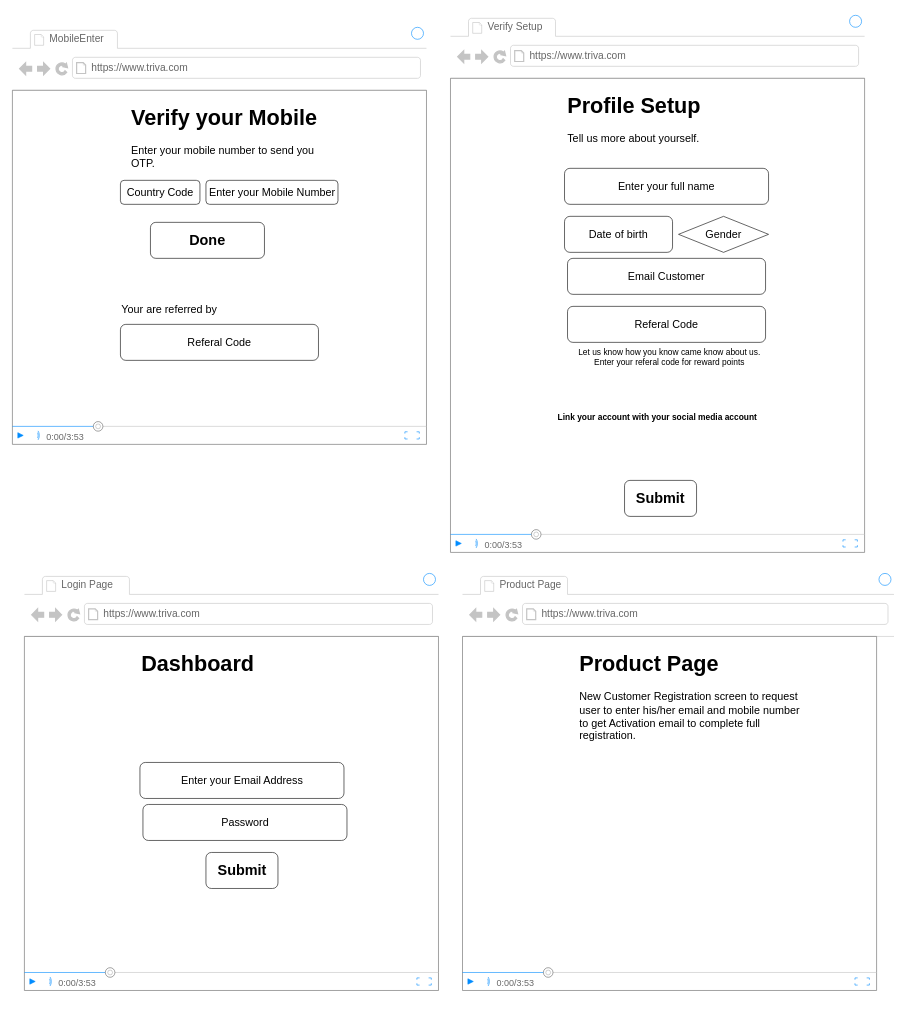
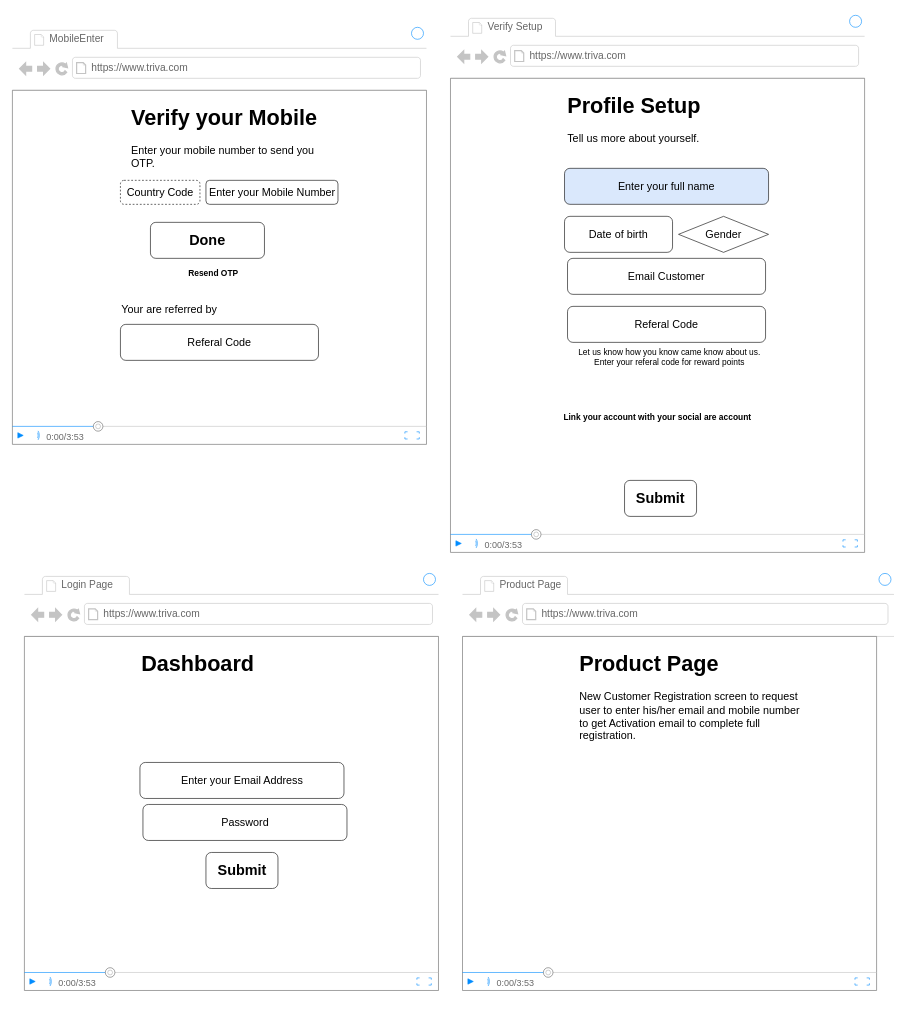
node "Enter your full name": fillcolor #ffffff -> #dae8fc
node "Country Code": style solid -> dashed
node "Resend OTP": added
node "Link your account with your social media account": label "Link your account with your social media account" -> "Link your account with your social are account"
